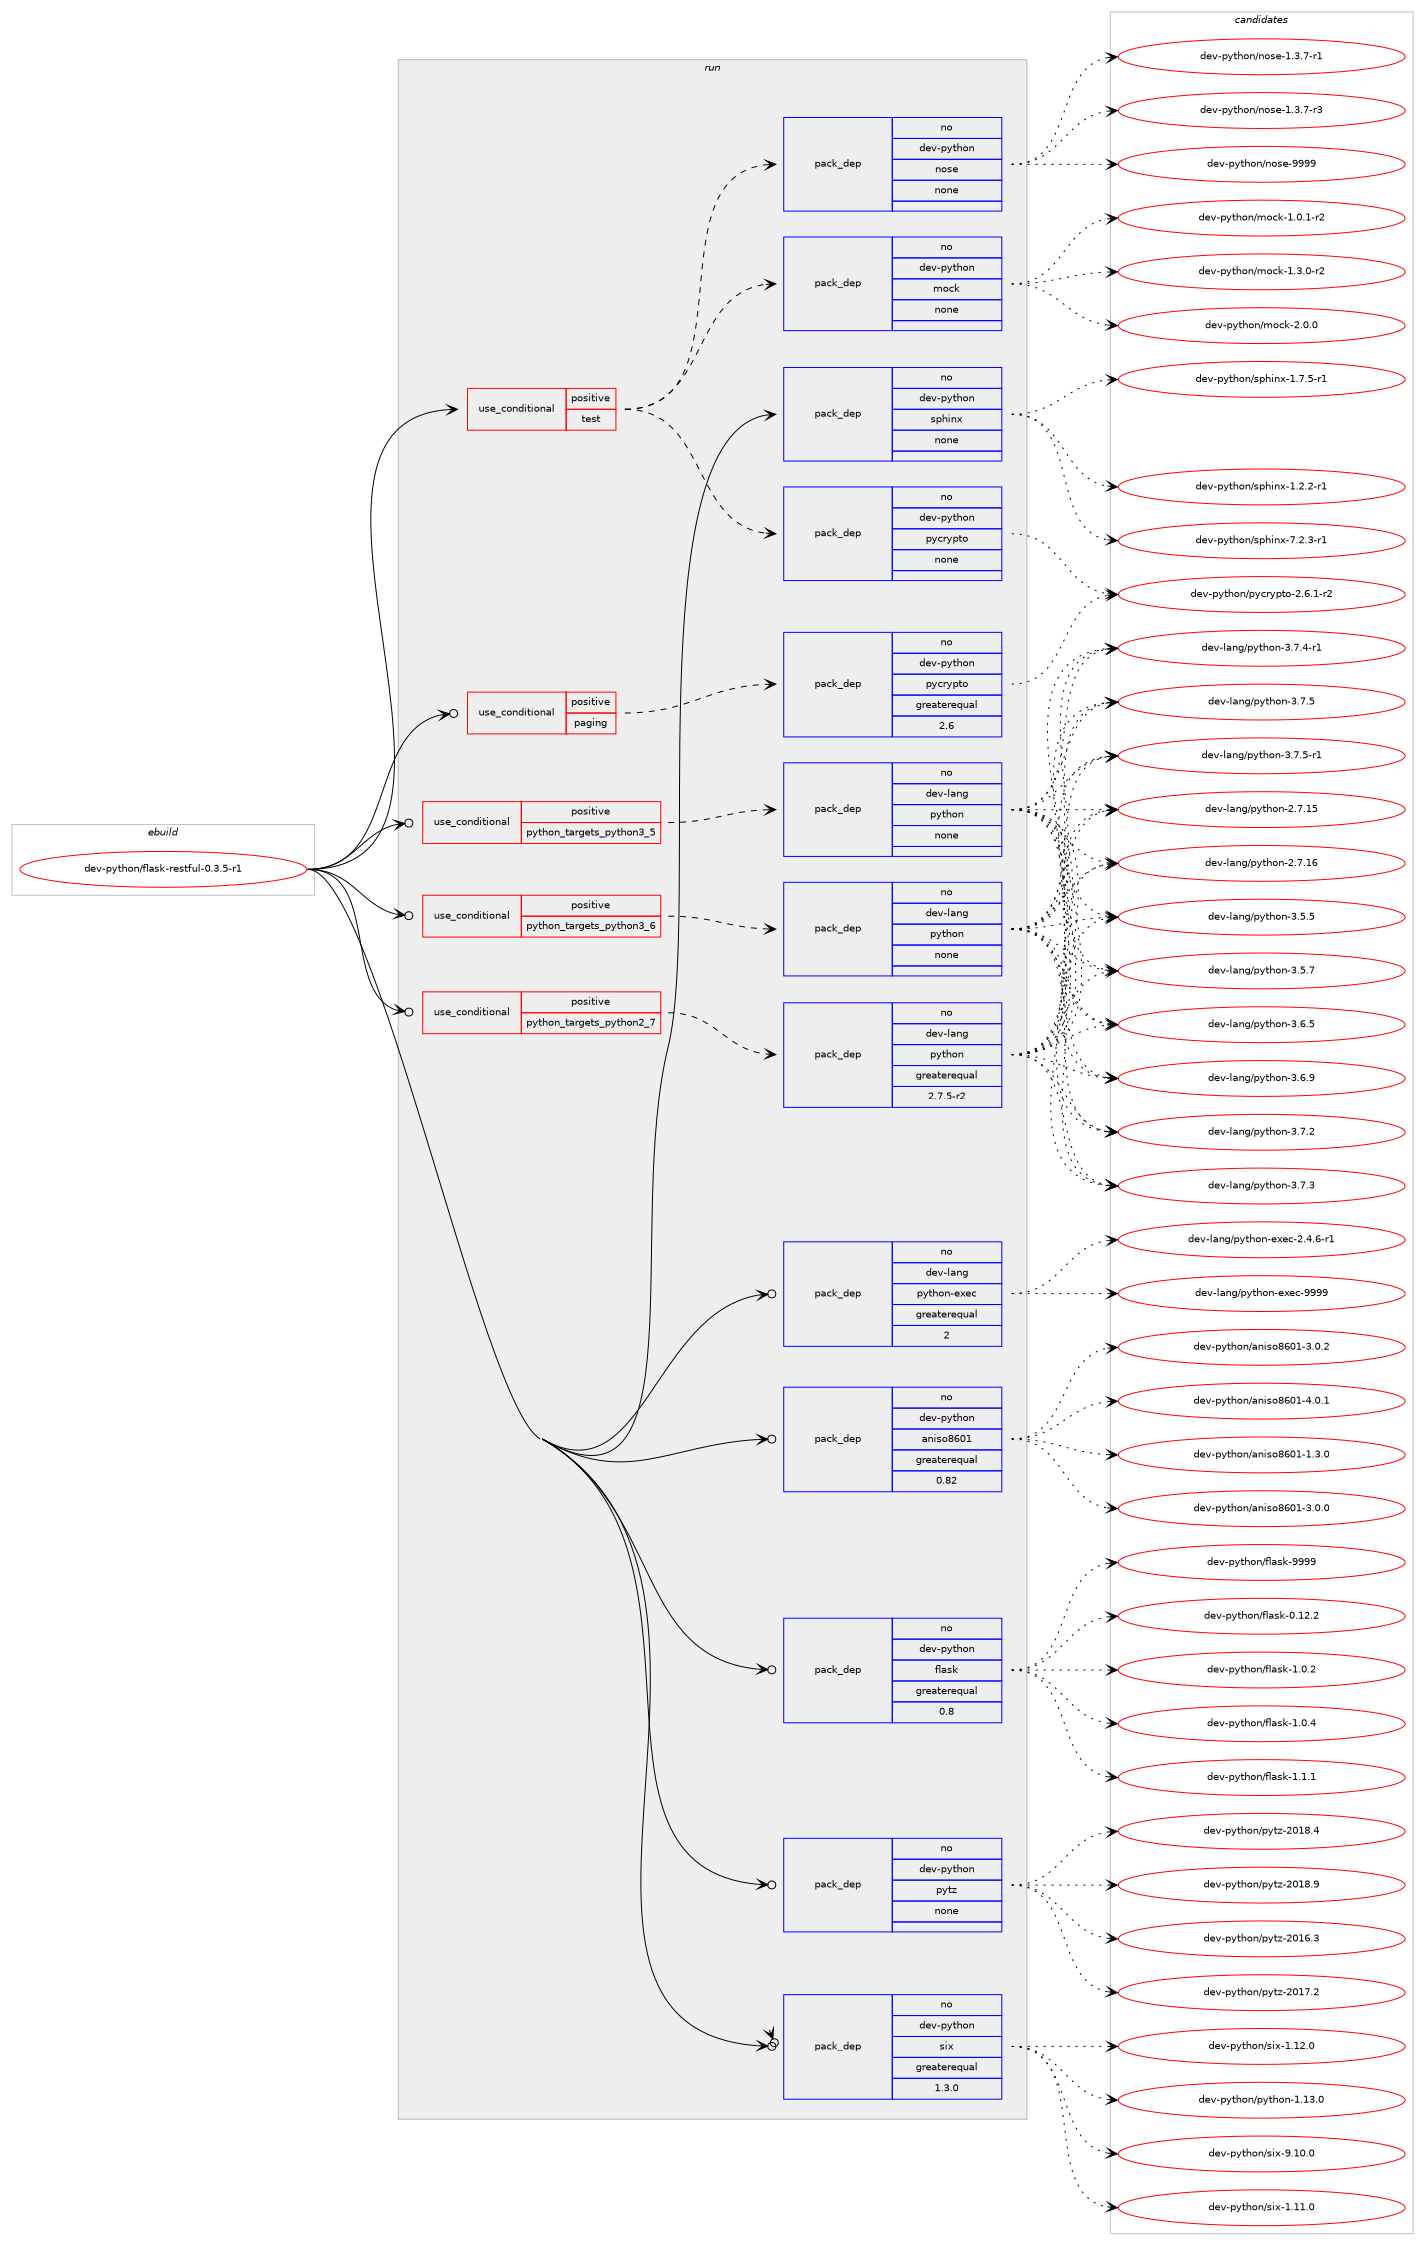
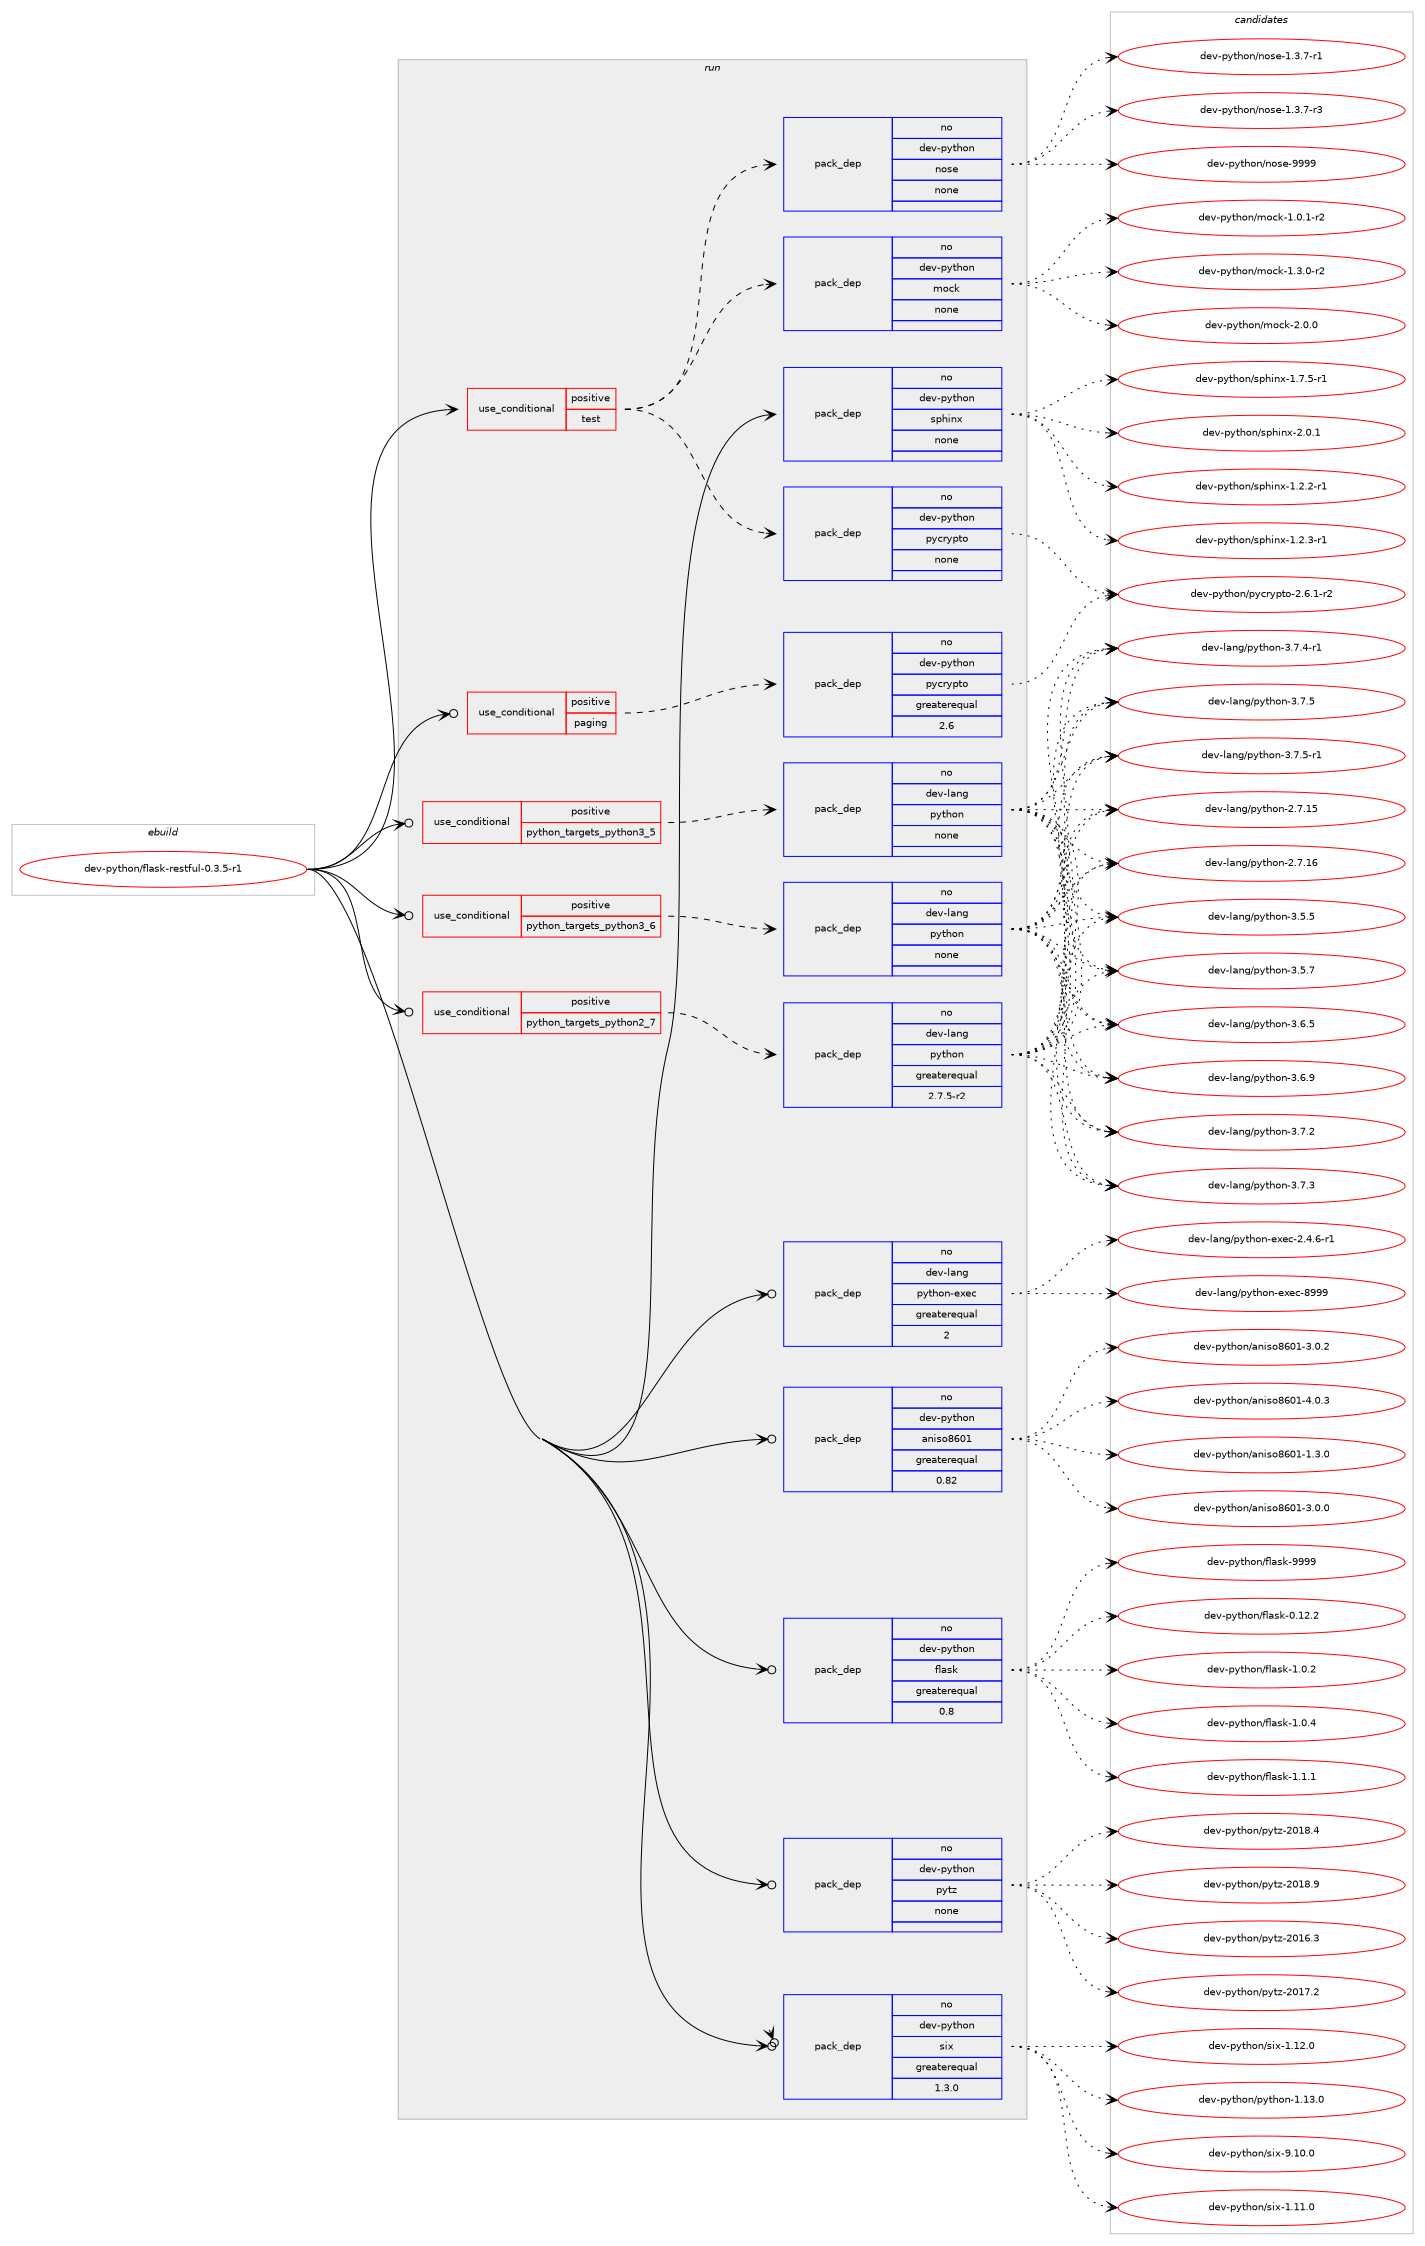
node "dev-python/sphinx-2.0.1": added
node "dev-python/sphinx-7.2.3-r1": label "dev-python/sphinx-7.2.3-r1" -> "dev-python/sphinx-1.2.3-r1"
node "dev-lang/python-exec-9999": label "dev-lang/python-exec-9999" -> "dev-lang/python-exec-8999"
node "dev-python/aniso8601-4.0.1": label "dev-python/aniso8601-4.0.1" -> "dev-python/aniso8601-4.0.3"
